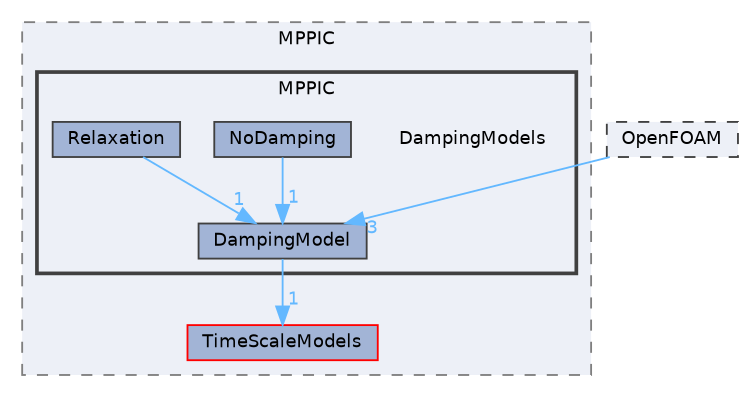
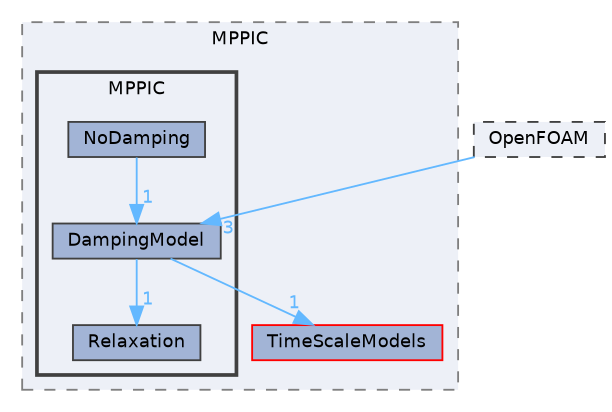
node "DampingModels": removed
edge "Relaxation" -> "DampingModel": reversed
